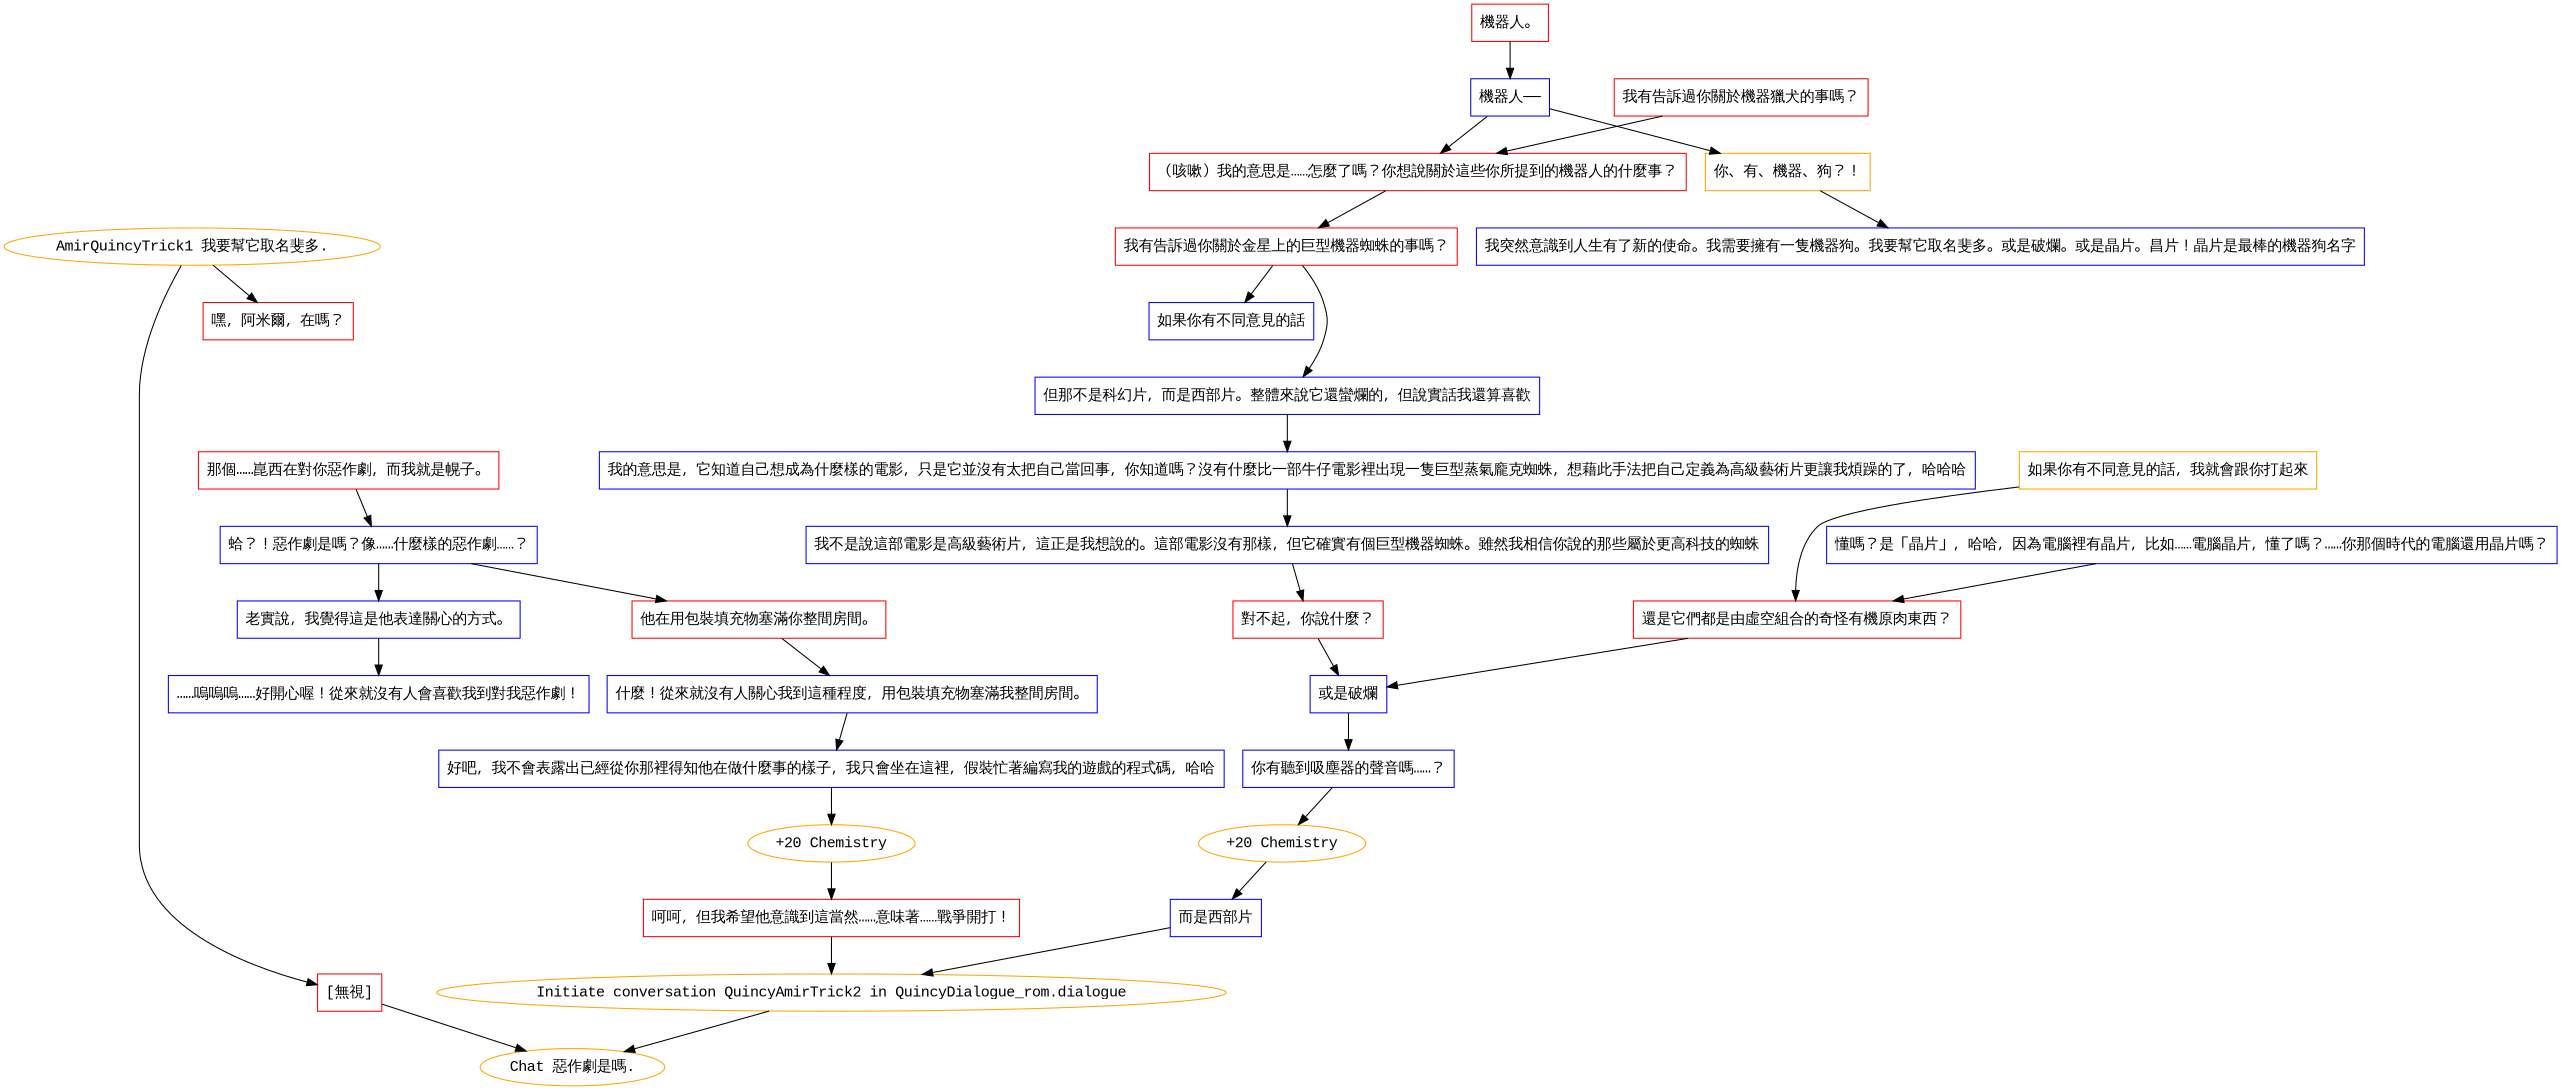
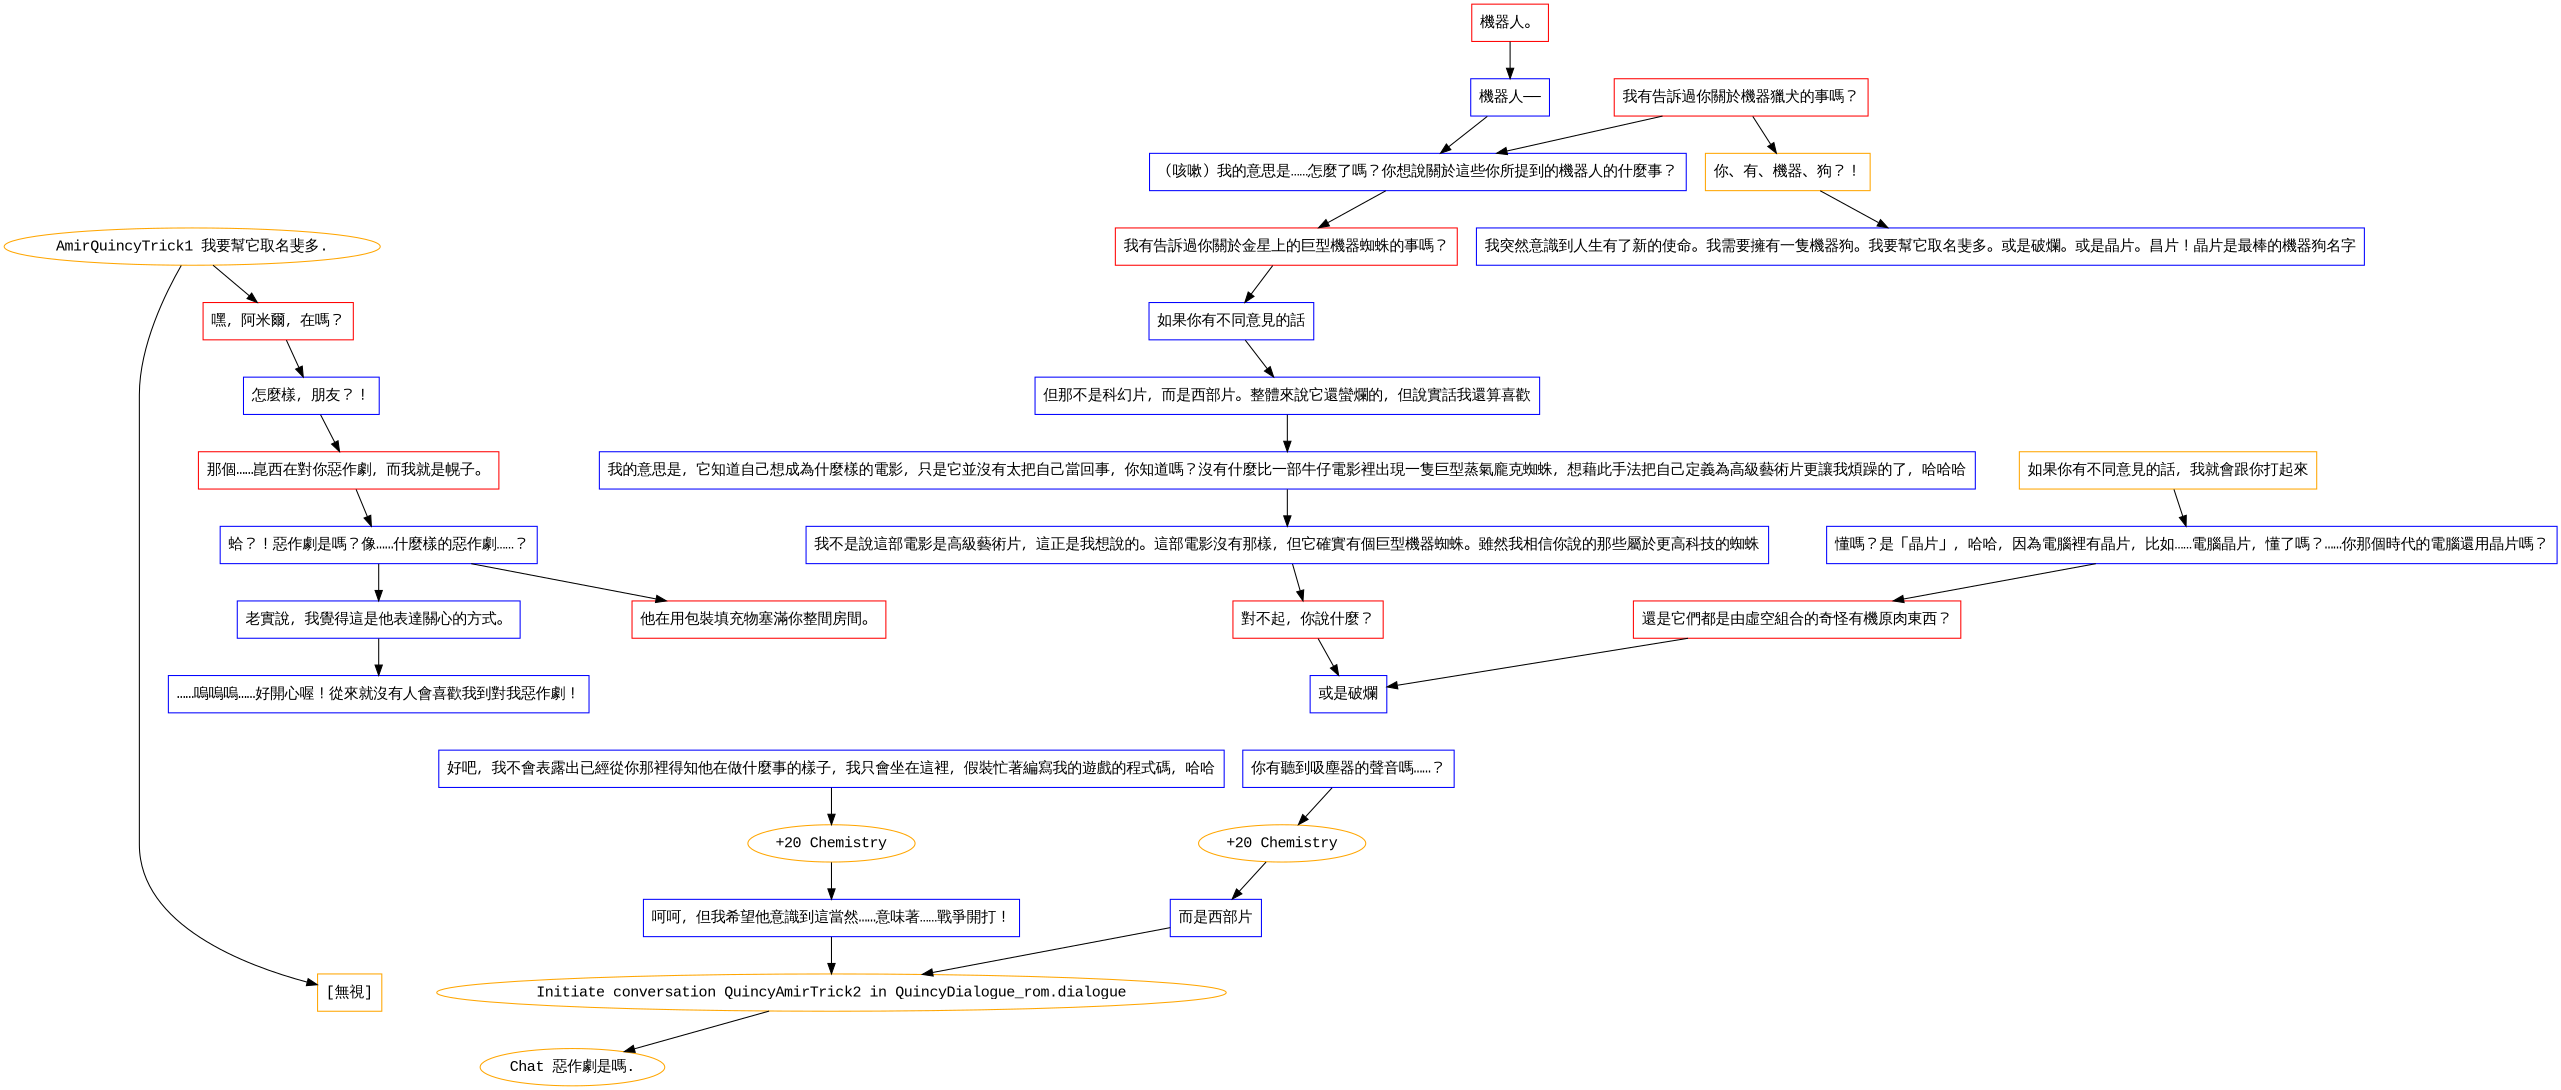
edge "機器人──" -> "你、有、機器、狗？！": now "我有告訴過你關於機器獵犬的事嗎？" -> "你、有、機器、狗？！"
node "（咳嗽）我的意思是……怎麼了嗎？你想說關於這些你所提到的機器人的什麼事？": color red -> blue
edge "我有告訴過你關於金星上的巨型機器蜘蛛的事嗎？" -> "但那不是科幻片，而是西部片。整體來說它還蠻爛的，但說實話我還算喜歡": now "如果你有不同意見的話" -> "但那不是科幻片，而是西部片。整體來說它還蠻爛的，但說實話我還算喜歡"
node "怎麼樣，朋友？！": added
edge "如果你有不同意見的話，我就會跟你打起來" -> "還是它們都是由虛空組合的奇怪有機原肉東西？": now "如果你有不同意見的話，我就會跟你打起來" -> "懂嗎？是「晶片」，哈哈，因為電腦裡有晶片，比如……電腦晶片，懂了嗎？……你那個時代的電腦還用晶片嗎？"
node "什麼！從來就沒有人關心我到這種程度，用包裝填充物塞滿我整間房間。": removed
edge "或是破爛" -> "你有聽到吸塵器的聲音嗎……？": removed
node "呵呵，但我希望他意識到這當然……意味著……戰爭開打！": color red -> blue
node "[無視]": color red -> orange
edge "[無視]" -> "Chat 惡作劇是嗎.": removed
